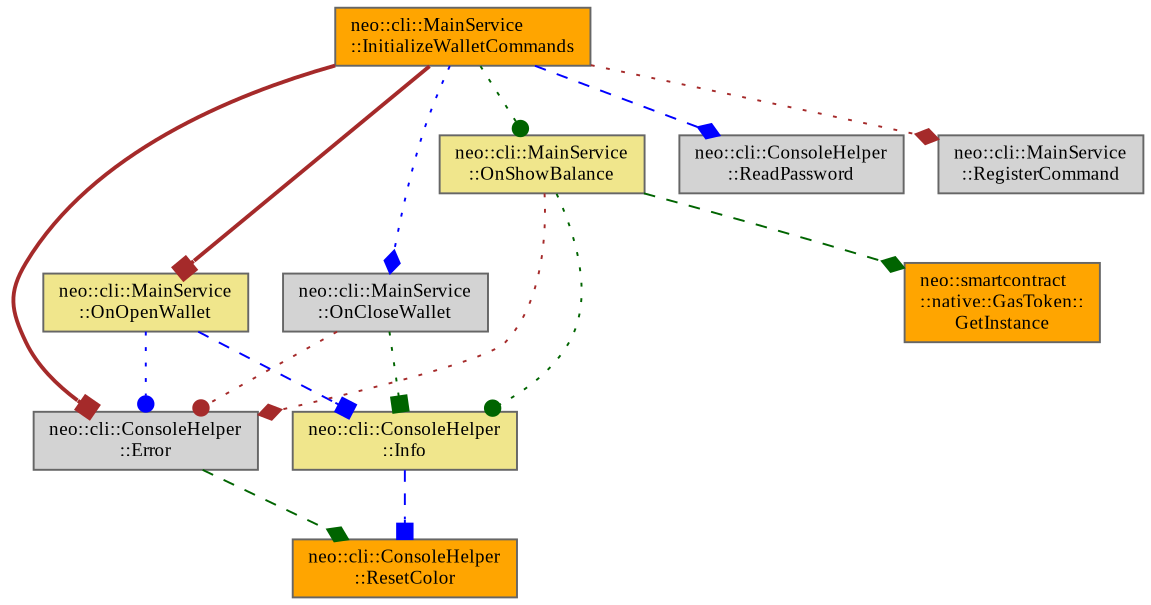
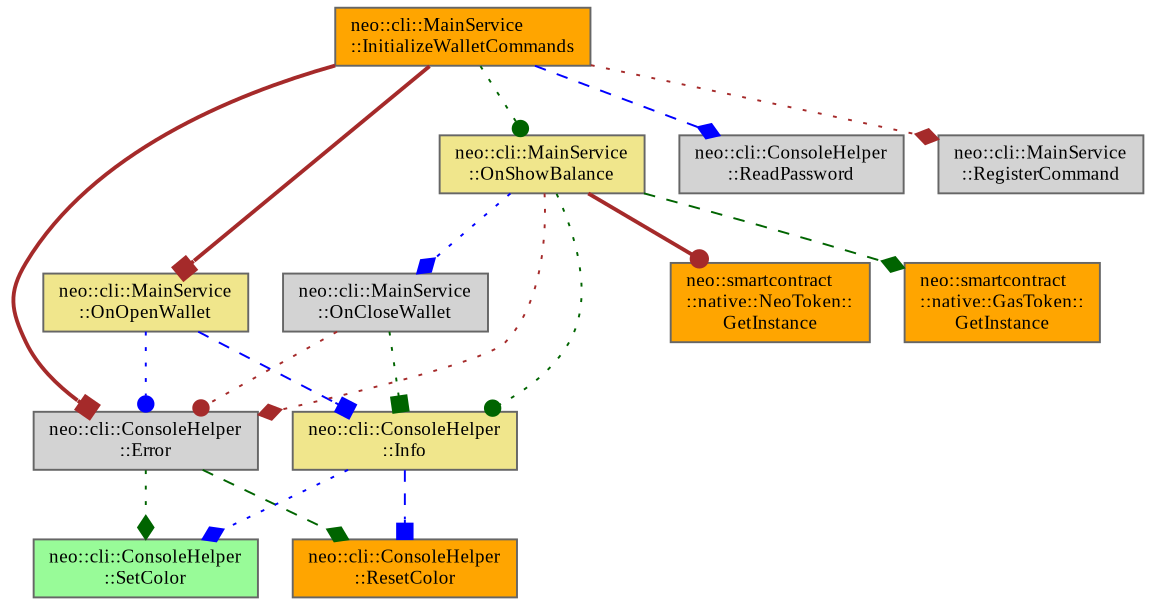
edge "neo::cli::MainService ::InitializeWalletCommands" -> "neo::cli::MainService ::OnCloseWallet": now "neo::cli::MainService ::OnShowBalance" -> "neo::cli::MainService ::OnCloseWallet"
node "neo::smartcontract ::native::NeoToken:: GetInstance": added
node "neo::cli::ConsoleHelper ::SetColor": added
